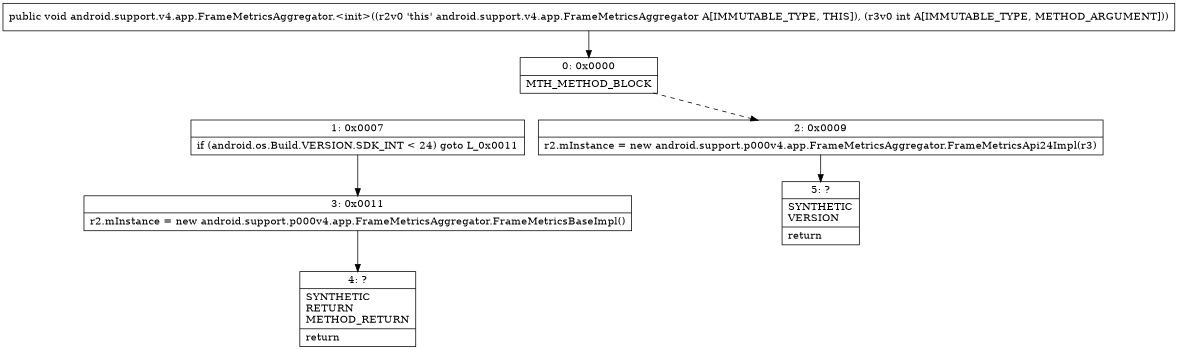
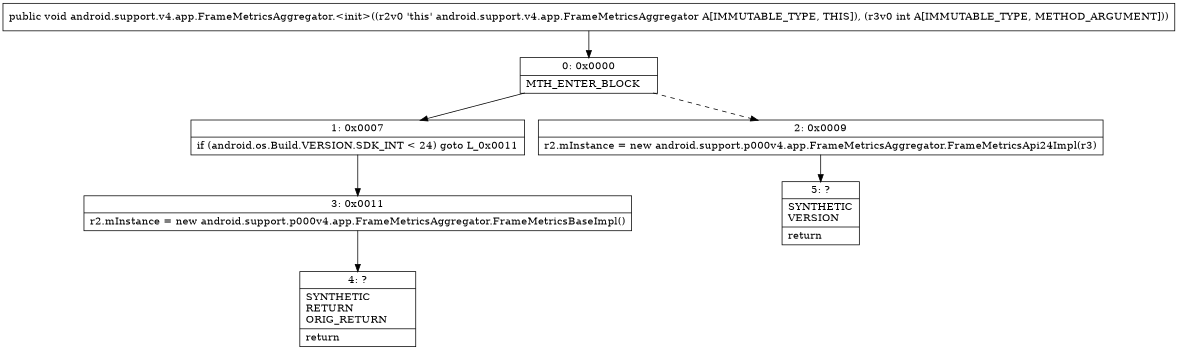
node "0: 0x0000": text "MTH_METHOD_BLOCK" -> "MTH_ENTER_BLOCK"
edge "0: 0x0000" -> "1: 0x0007": added
node "4: ?": text "METHOD_RETURN" -> "ORIG_RETURN"
